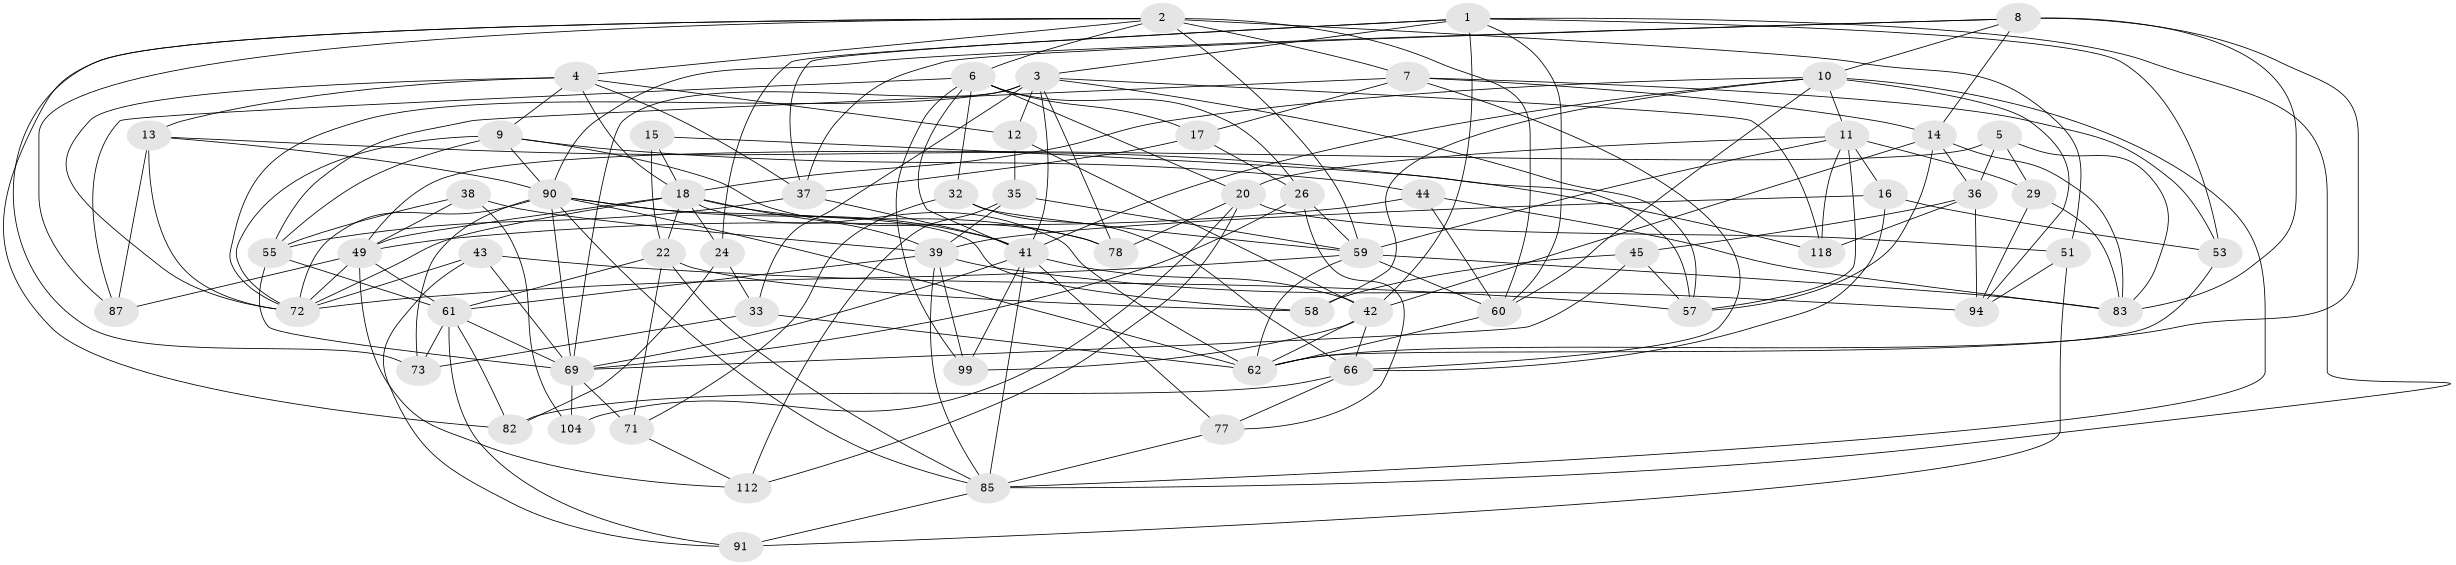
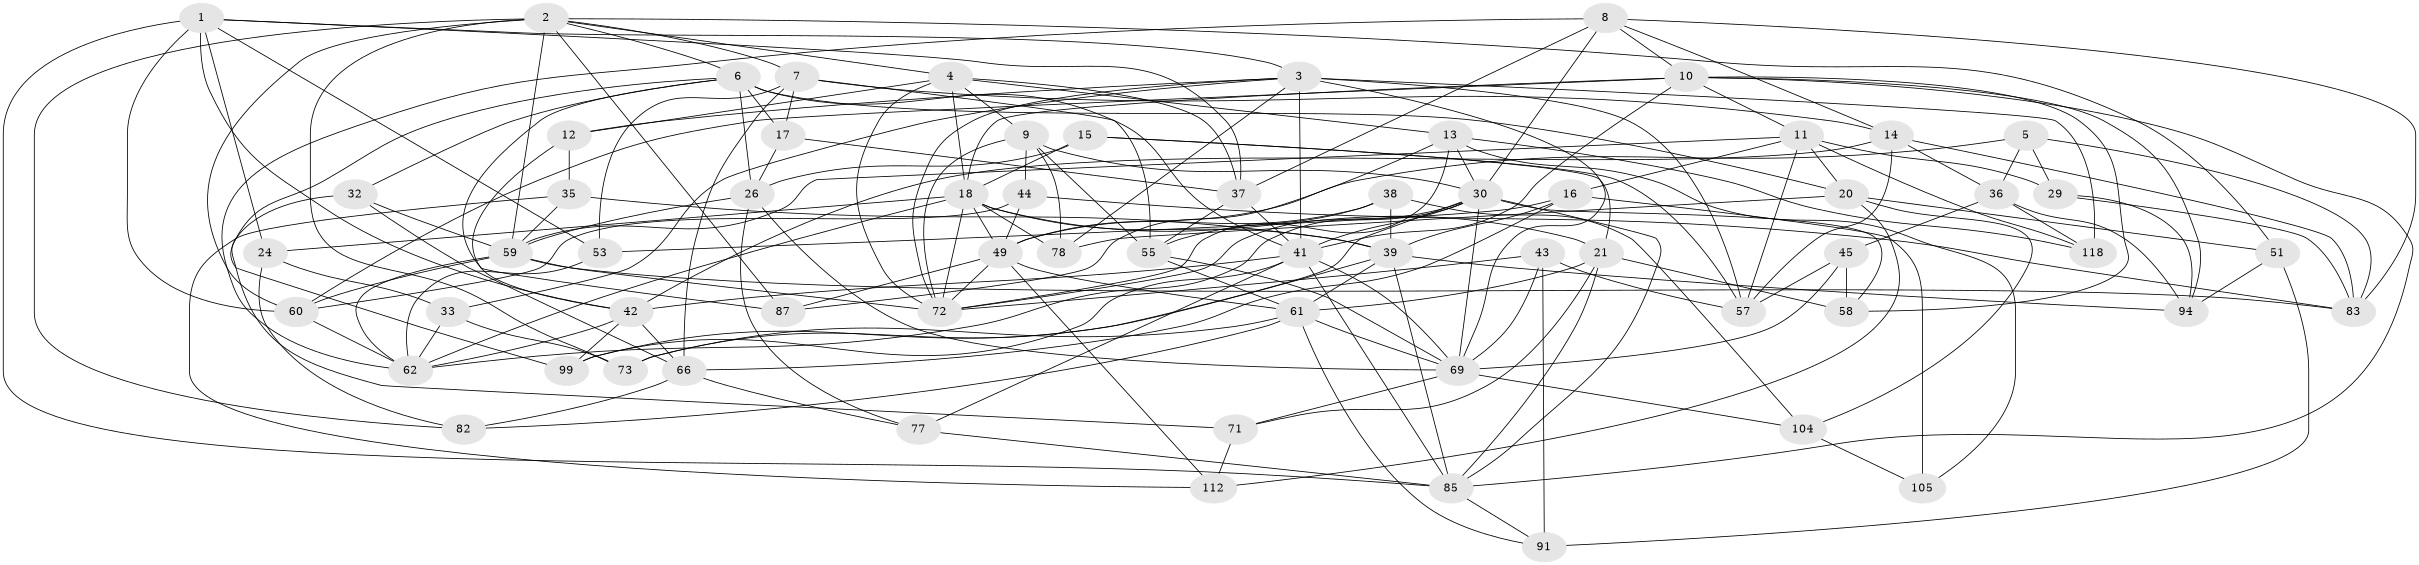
edge "15" -- "26": added
node "90": label "90" -> "30"
node "22": label "22" -> "21"
node "105": added
